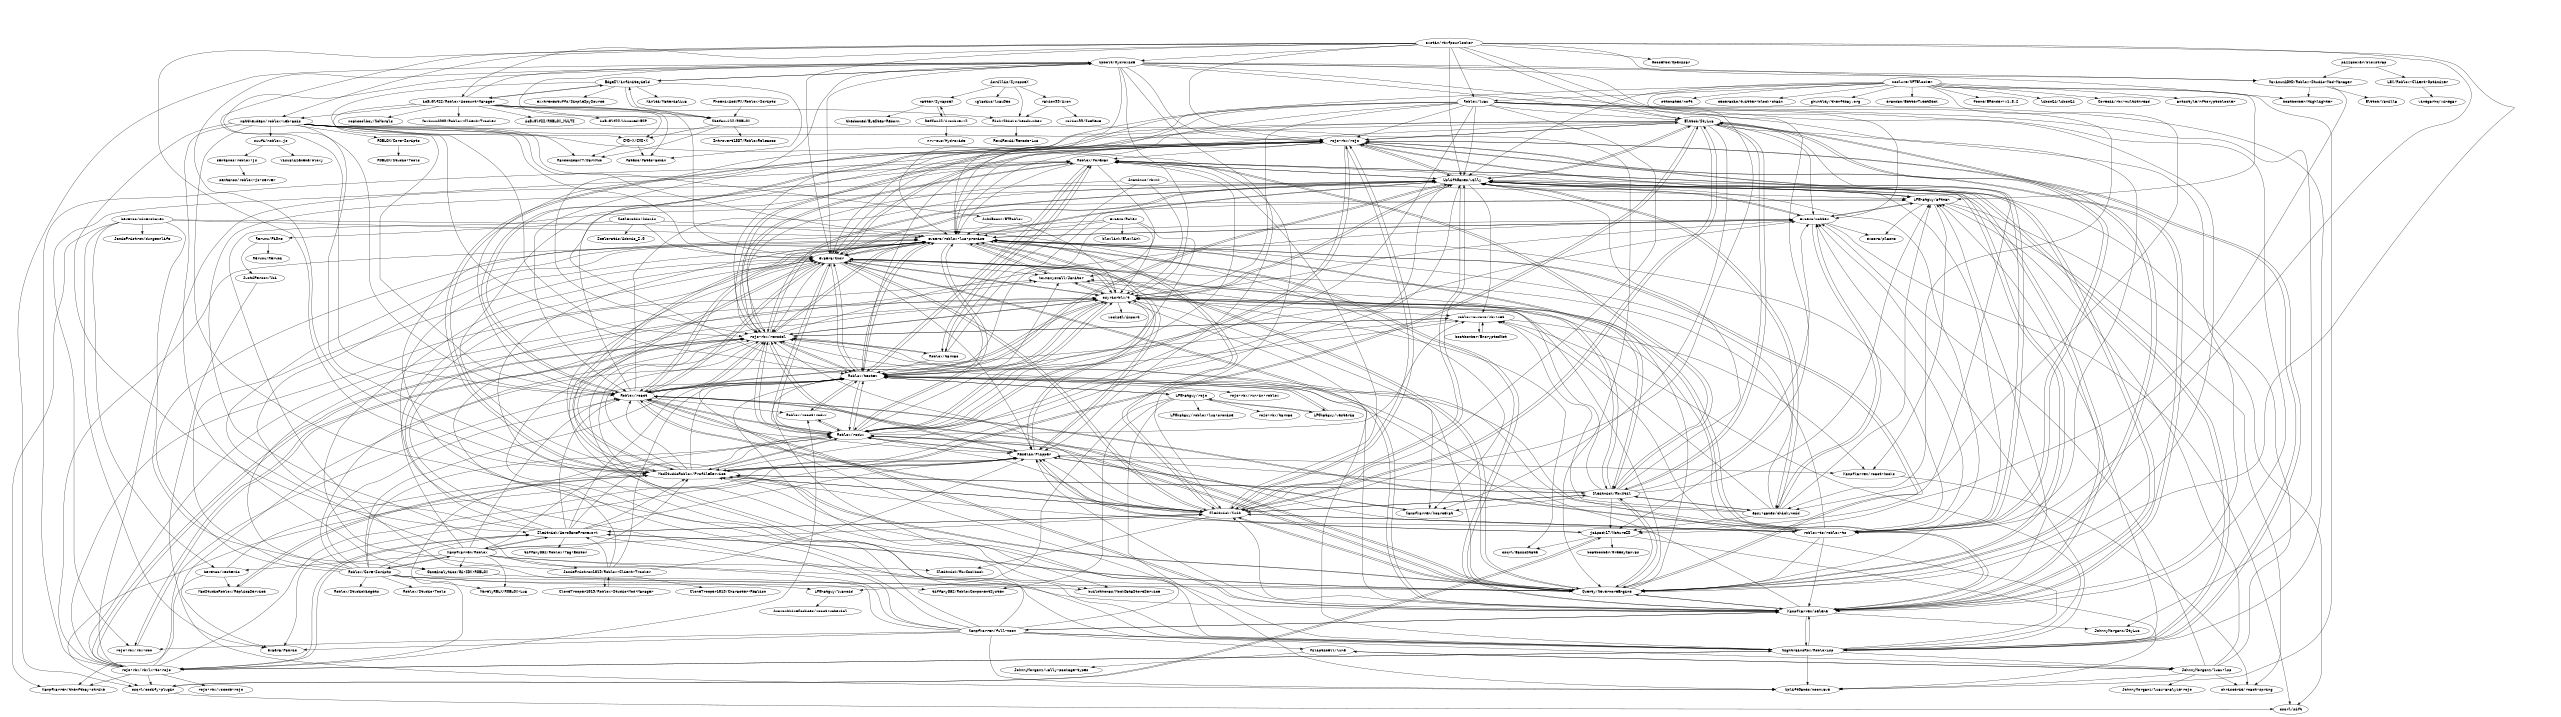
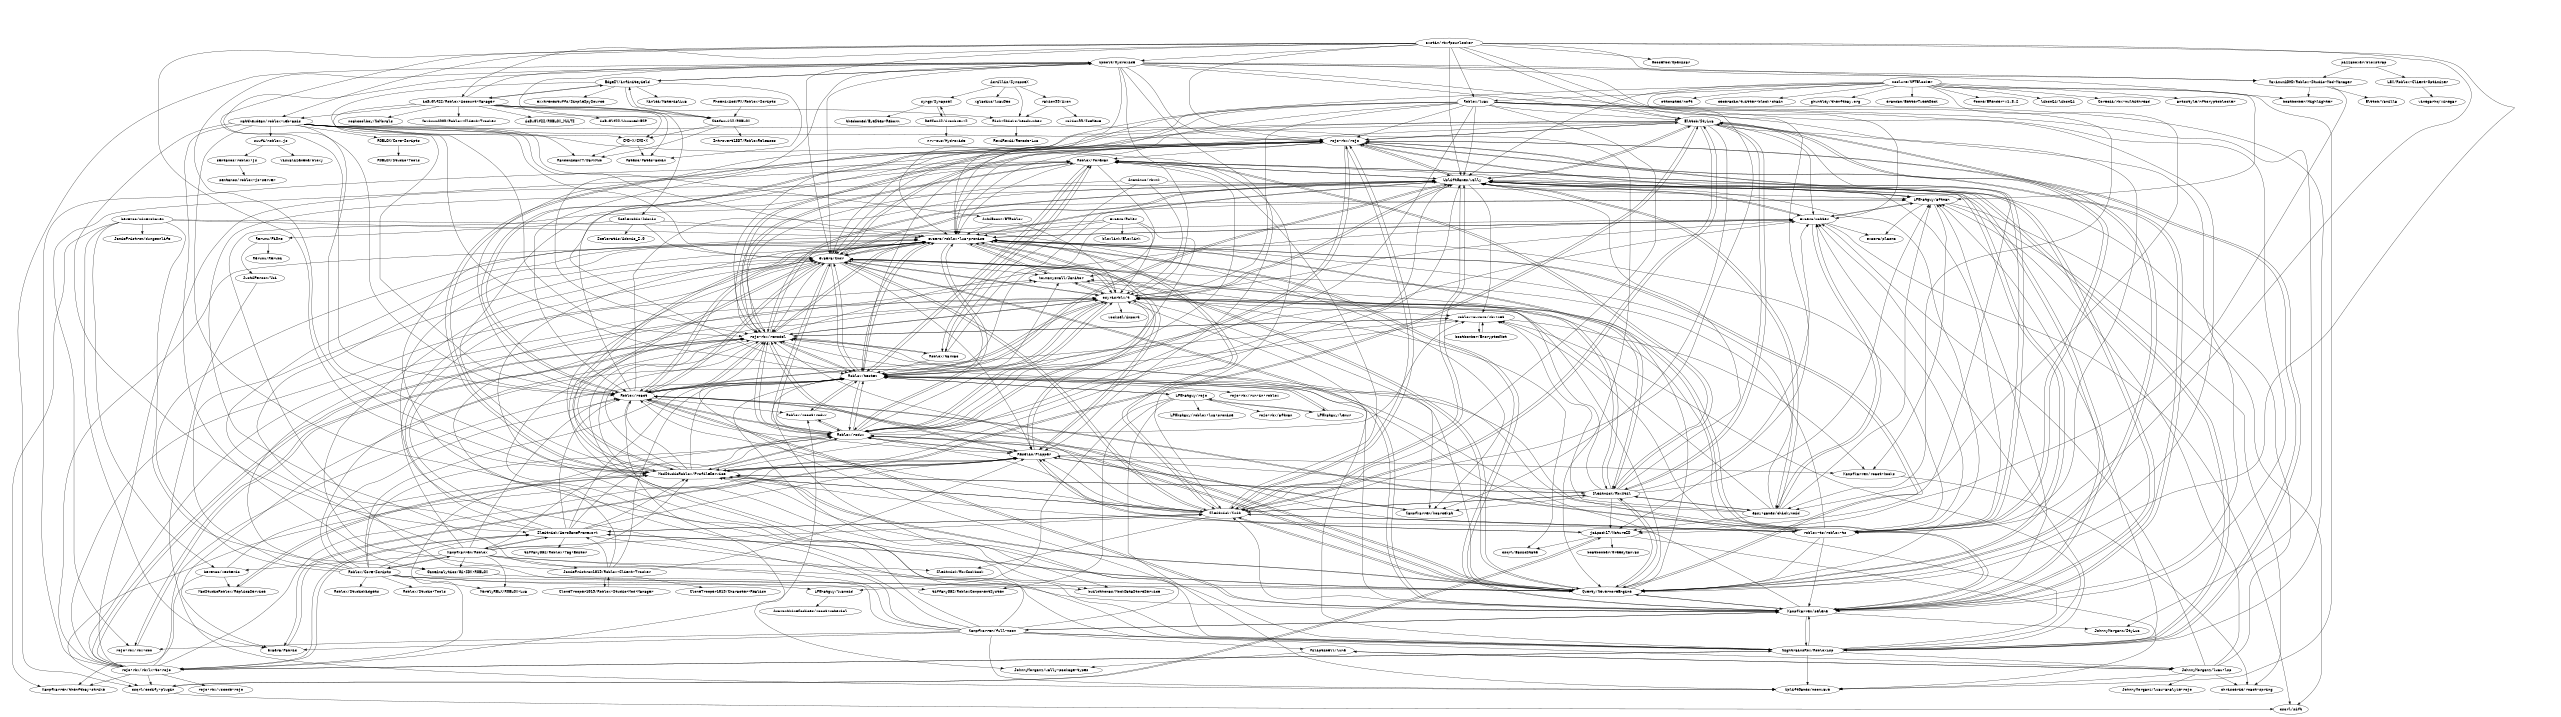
node "matter/SynapseX": label "matter/SynapseX" -> "syngp/SynapseX"
edge "ic3w0lf22/Roblox-Account-Manager" -> "evaera/Cmdr": now "ic3w0lf22/Roblox-Account-Manager" -> "Sceleratis/Adonis"
node "rojo-rbx/tarmac": label "rojo-rbx/tarmac" -> "rojo-rbx/aftman"
node "LPGhatguy/vesteria": label "LPGhatguy/vesteria" -> "LPGhatguy/lemur"
edge "Roblox/roact" -> "Sleitnick/Knit": now "Roblox/roact" -> "JohnnyMorganz/wally-package-types"
edge "Kampfkarren/selene" -> "Reselim/Flipper": now "evaera/Fabric" -> "Reselim/Flipper"
